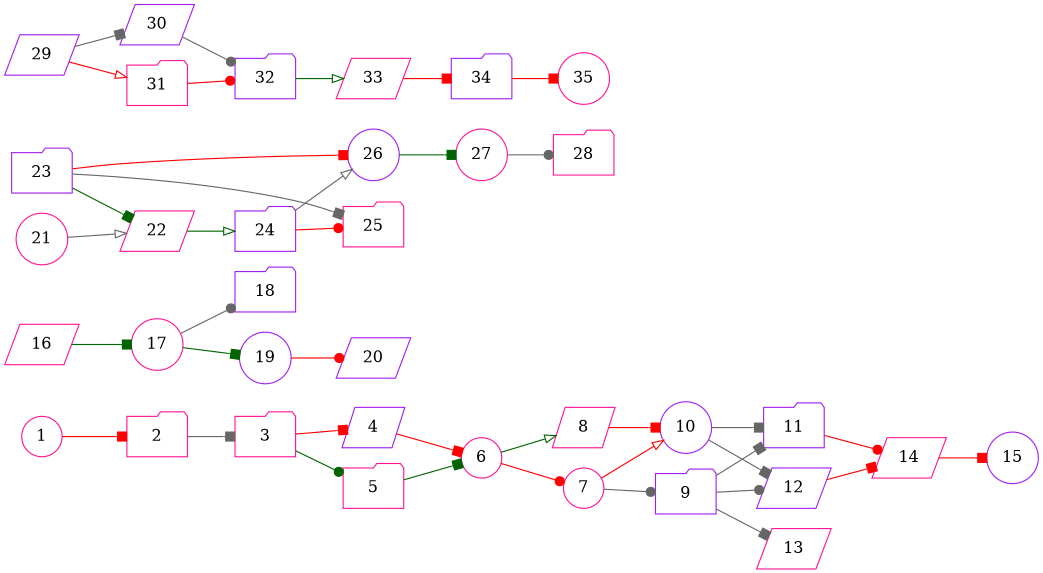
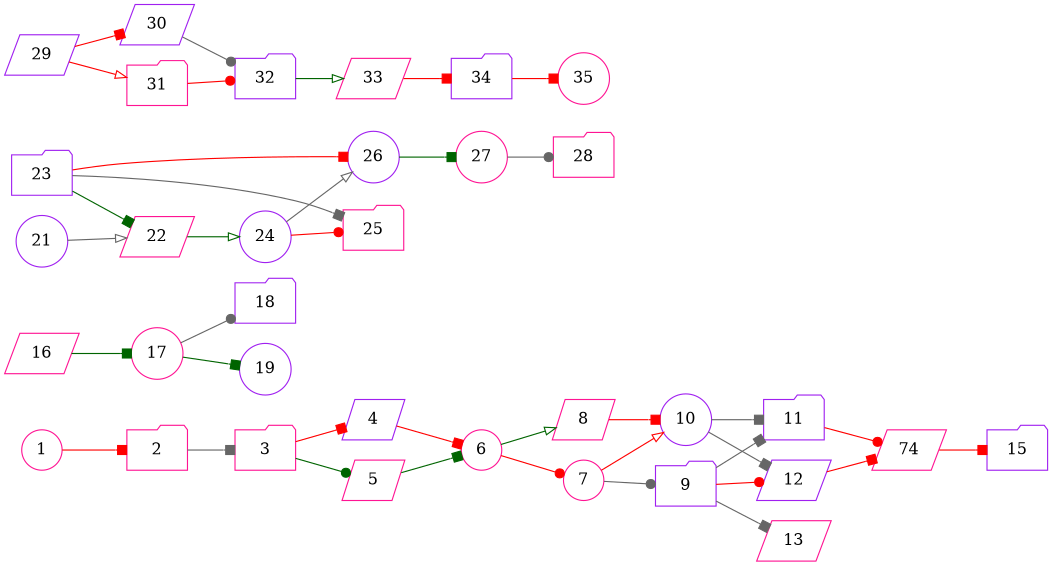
edge "29" -> "30": color gray40 -> red
node "24": shape folder -> circle
node "21": color deeppink -> purple
node "20": removed
node "14": label "14" -> "74"
node "15": shape circle -> folder
node "5": shape folder -> parallelogram
edge "9" -> "12": color gray40 -> red
